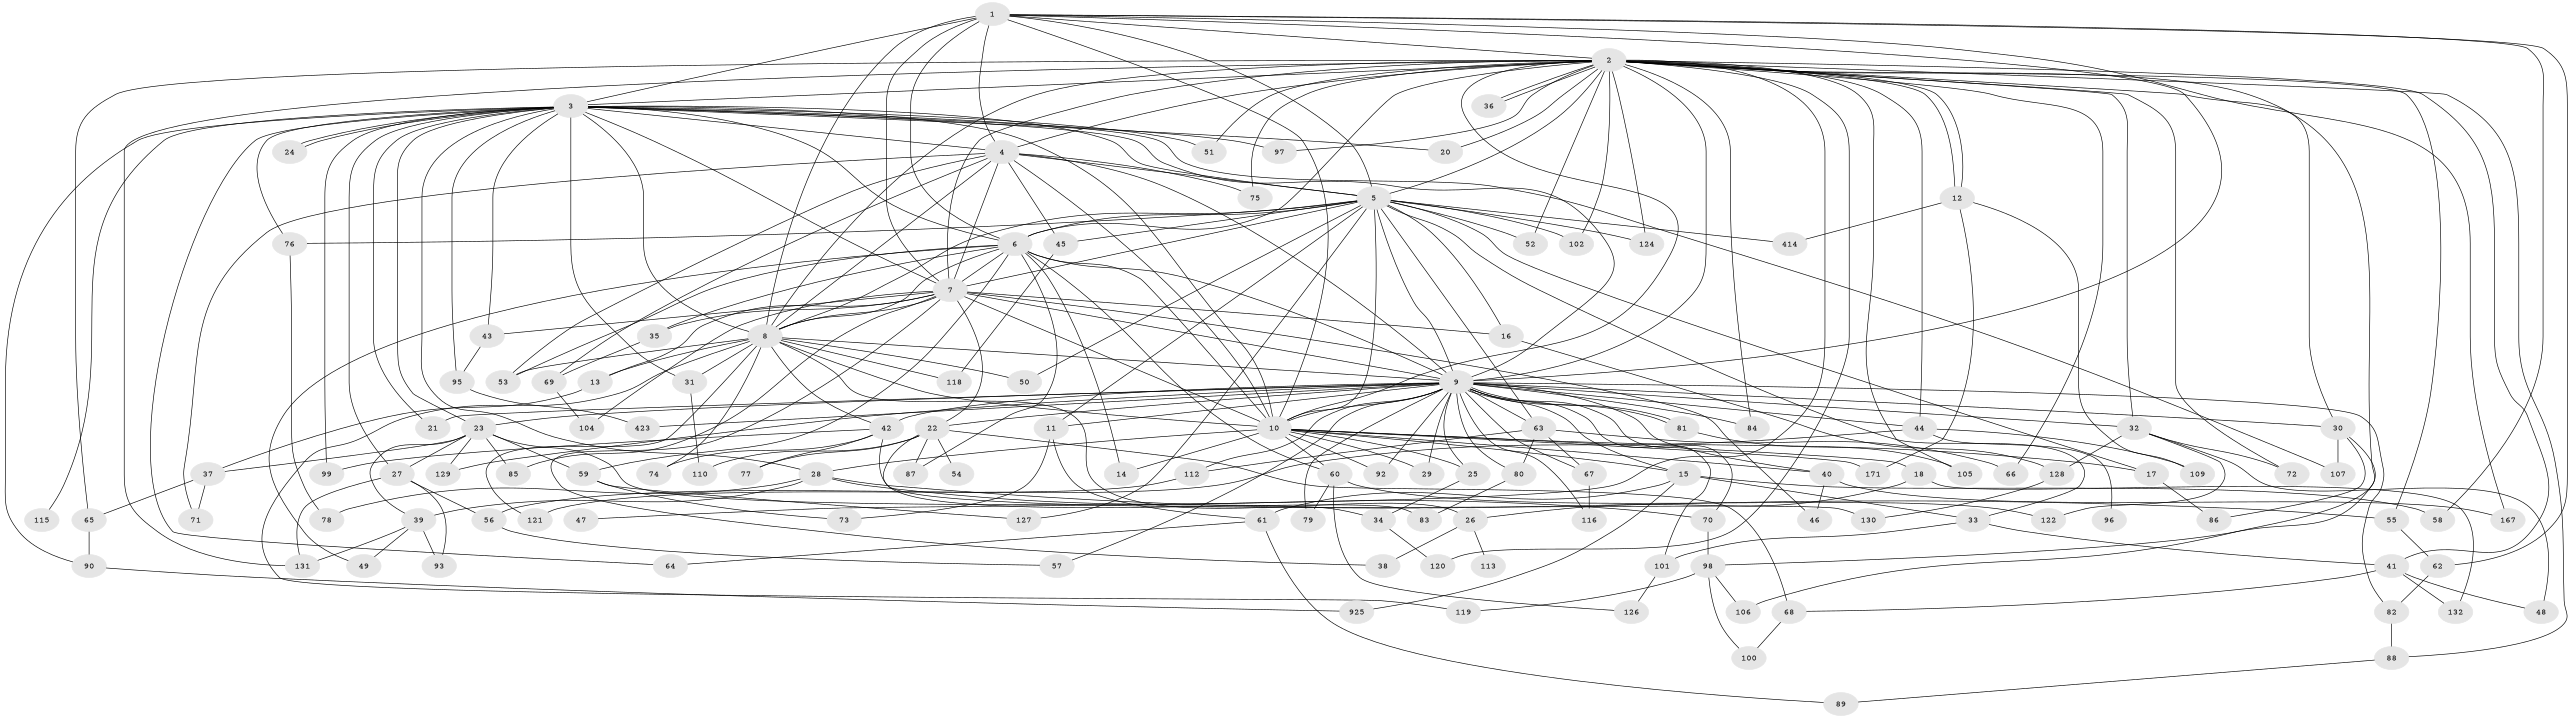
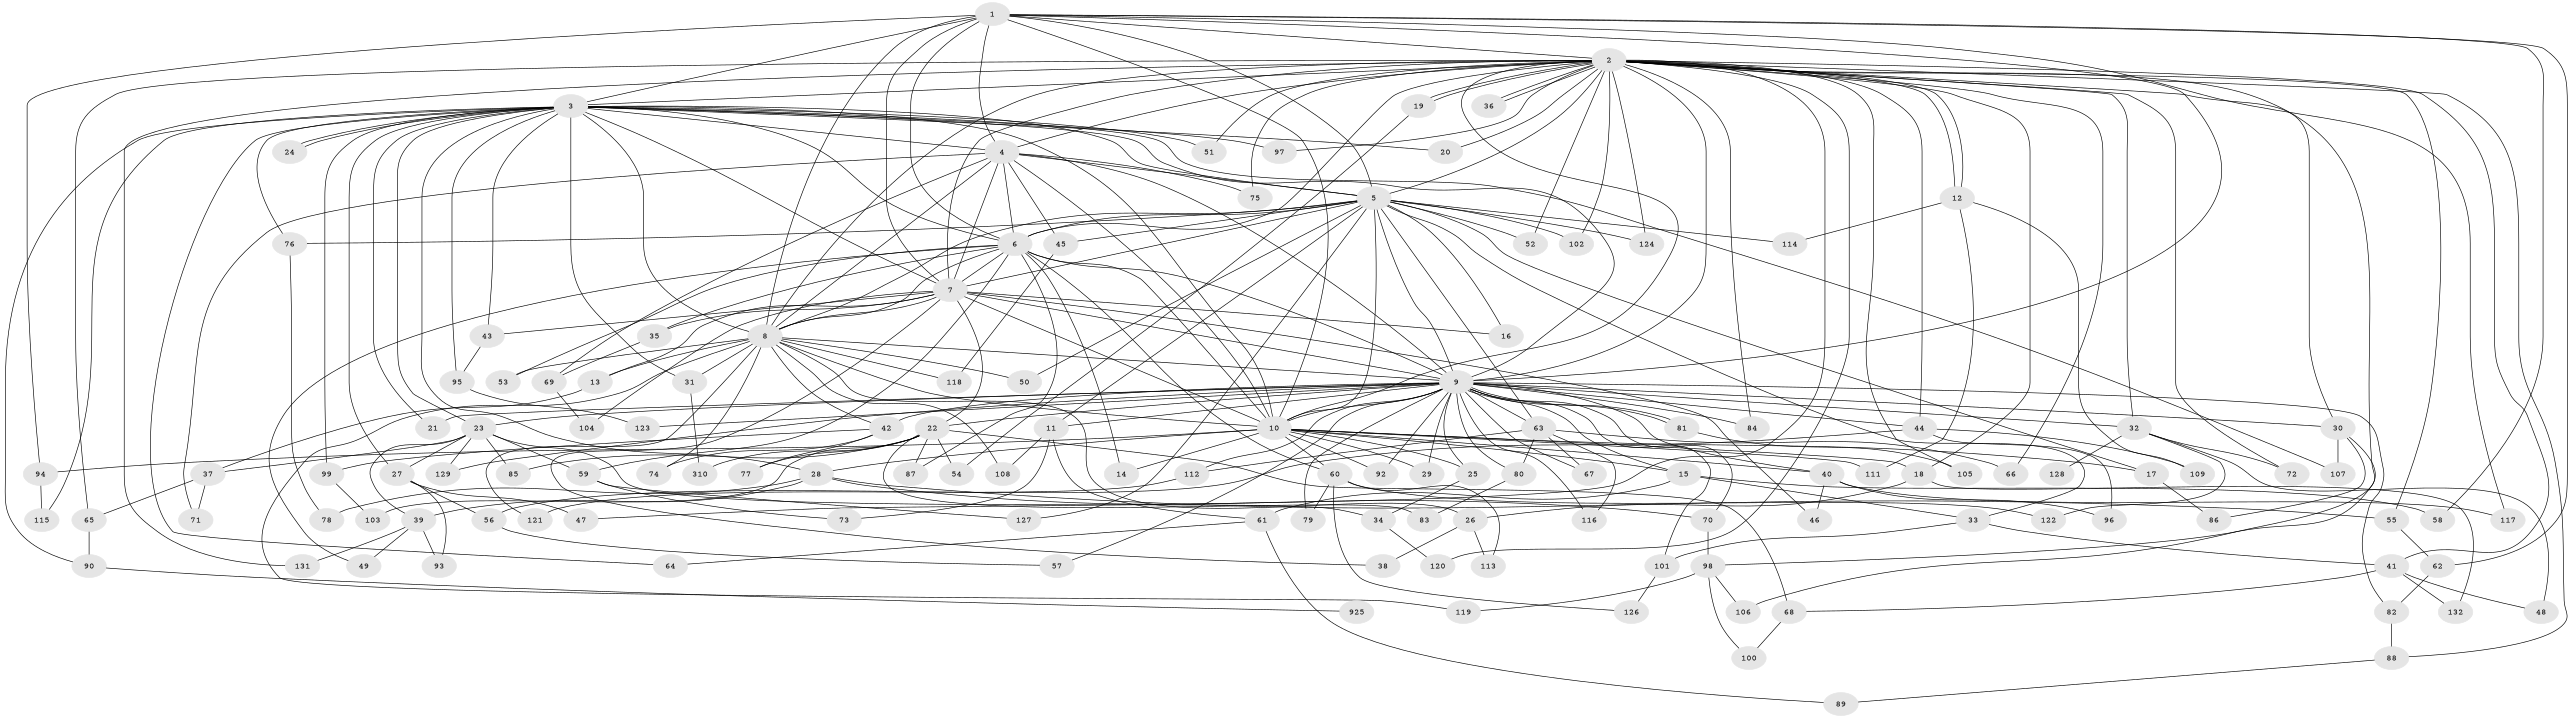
node "19": added
edge "2" -- "18": added
edge "4" -- "53": now "4" -- "6"
node "414": label "414" -> "114"
edge "7" -- "85": now "22" -- "85"
edge "16" -- "128": removed
node "423": label "423" -> "123"
node "94": added
node "110": label "110" -> "310"
node "108": added
node "171": label "171" -> "111"
edge "60" -- "113": added
edge "67" -- "116": now "63" -- "116"
edge "27" -- "131": now "27" -- "47"
edge "40" -- "96": added
node "103": added
node "130": removed
node "167": label "167" -> "117"
edge "15" -- "925": removed
